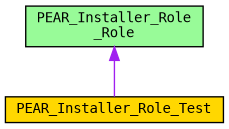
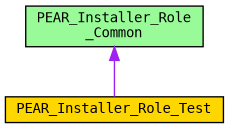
node "PEAR_Installer_Role _Role": label "PEAR_Installer_Role _Role" -> "PEAR_Installer_Role _Common"
